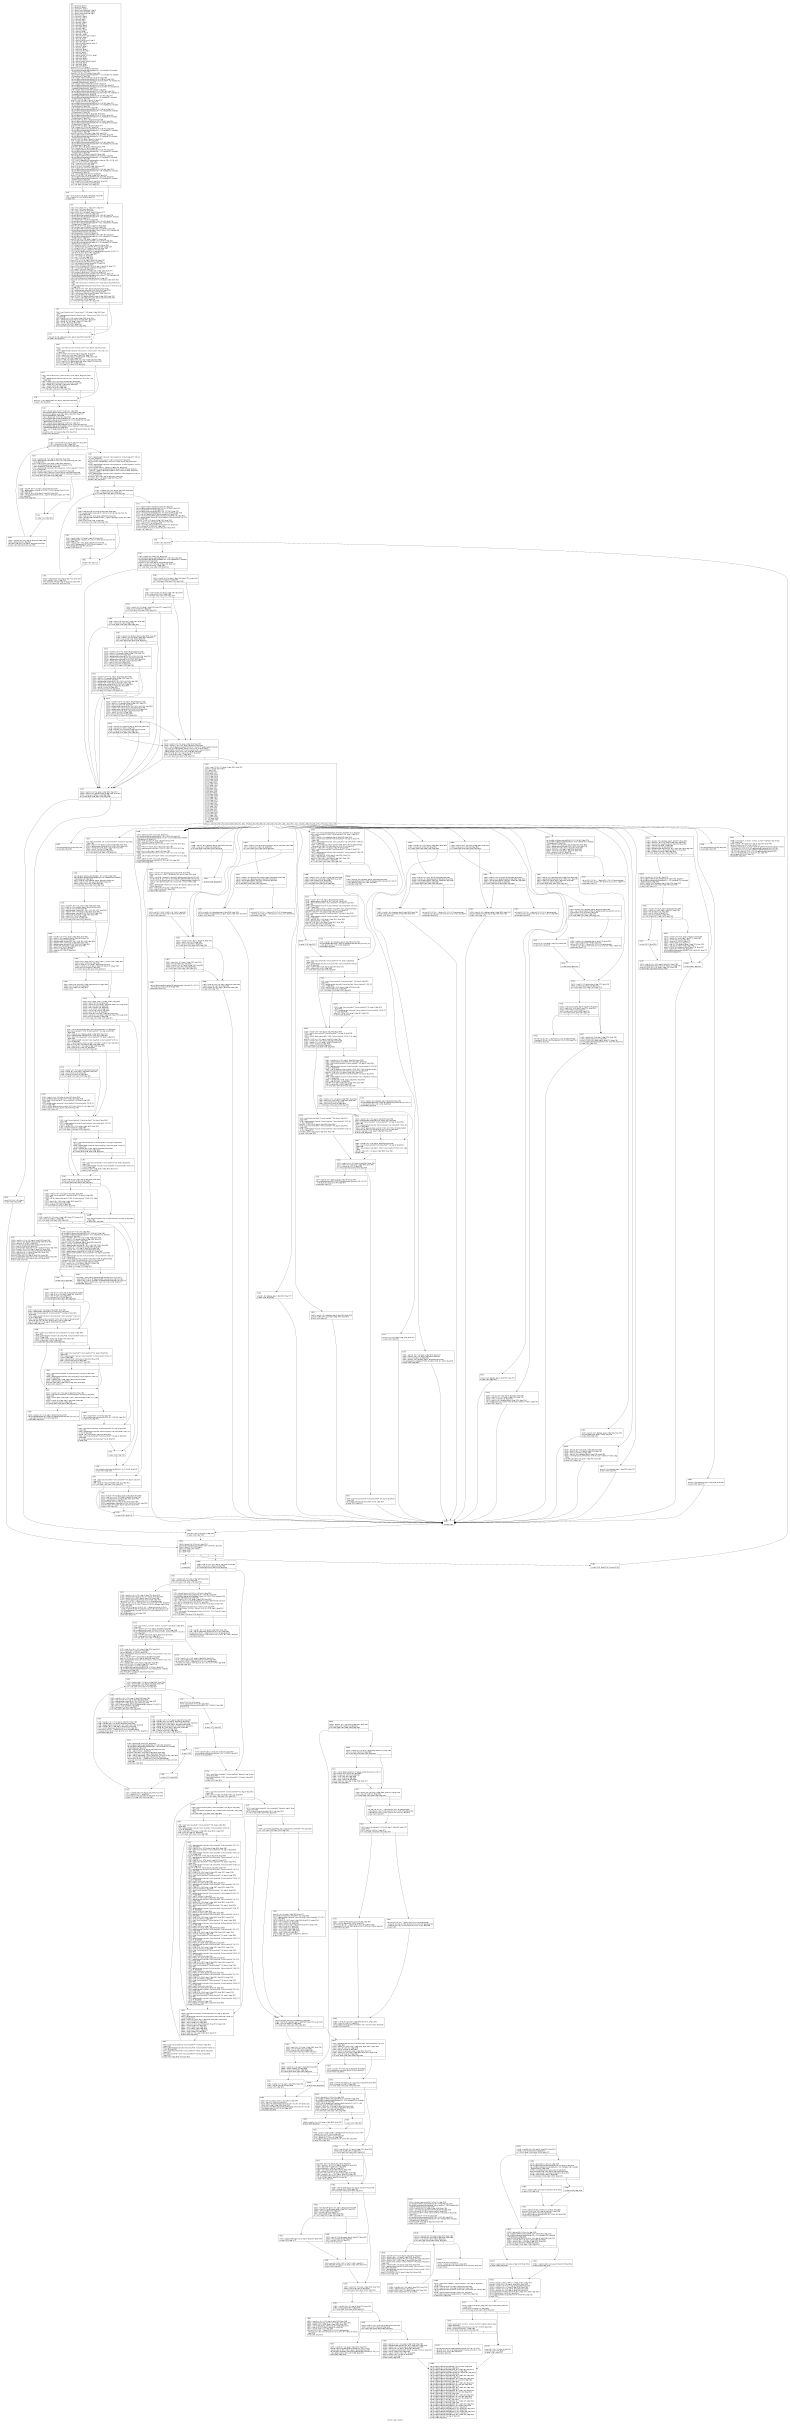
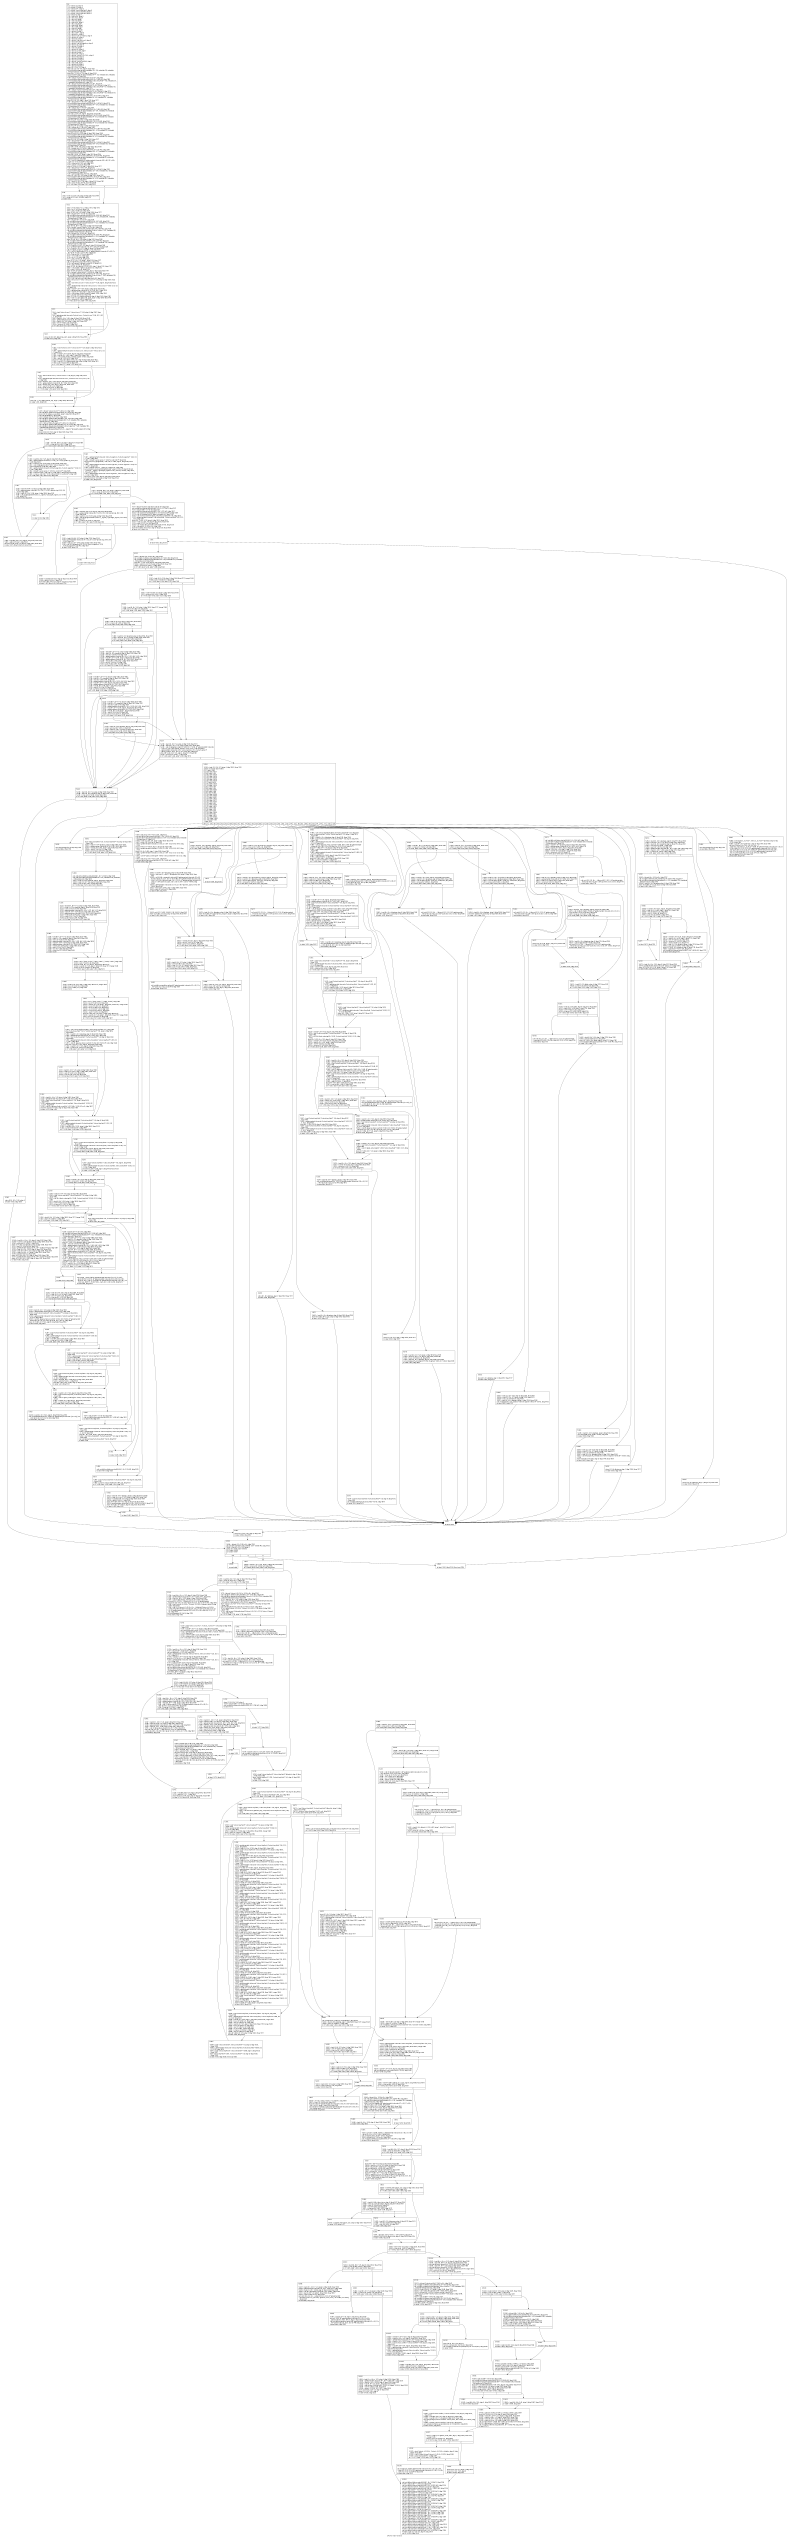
node "%1006:": added
